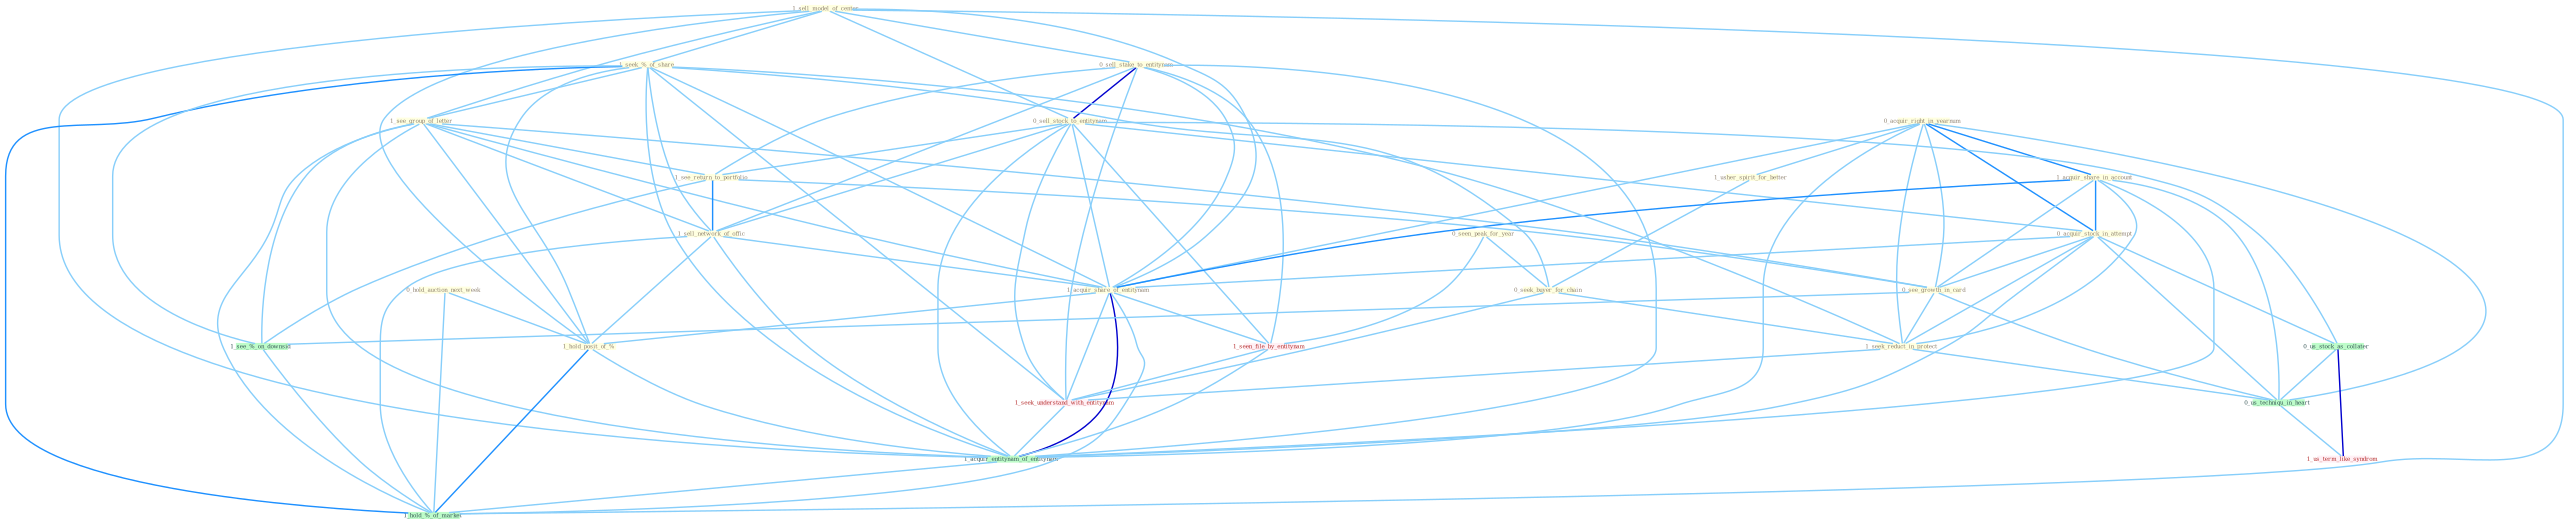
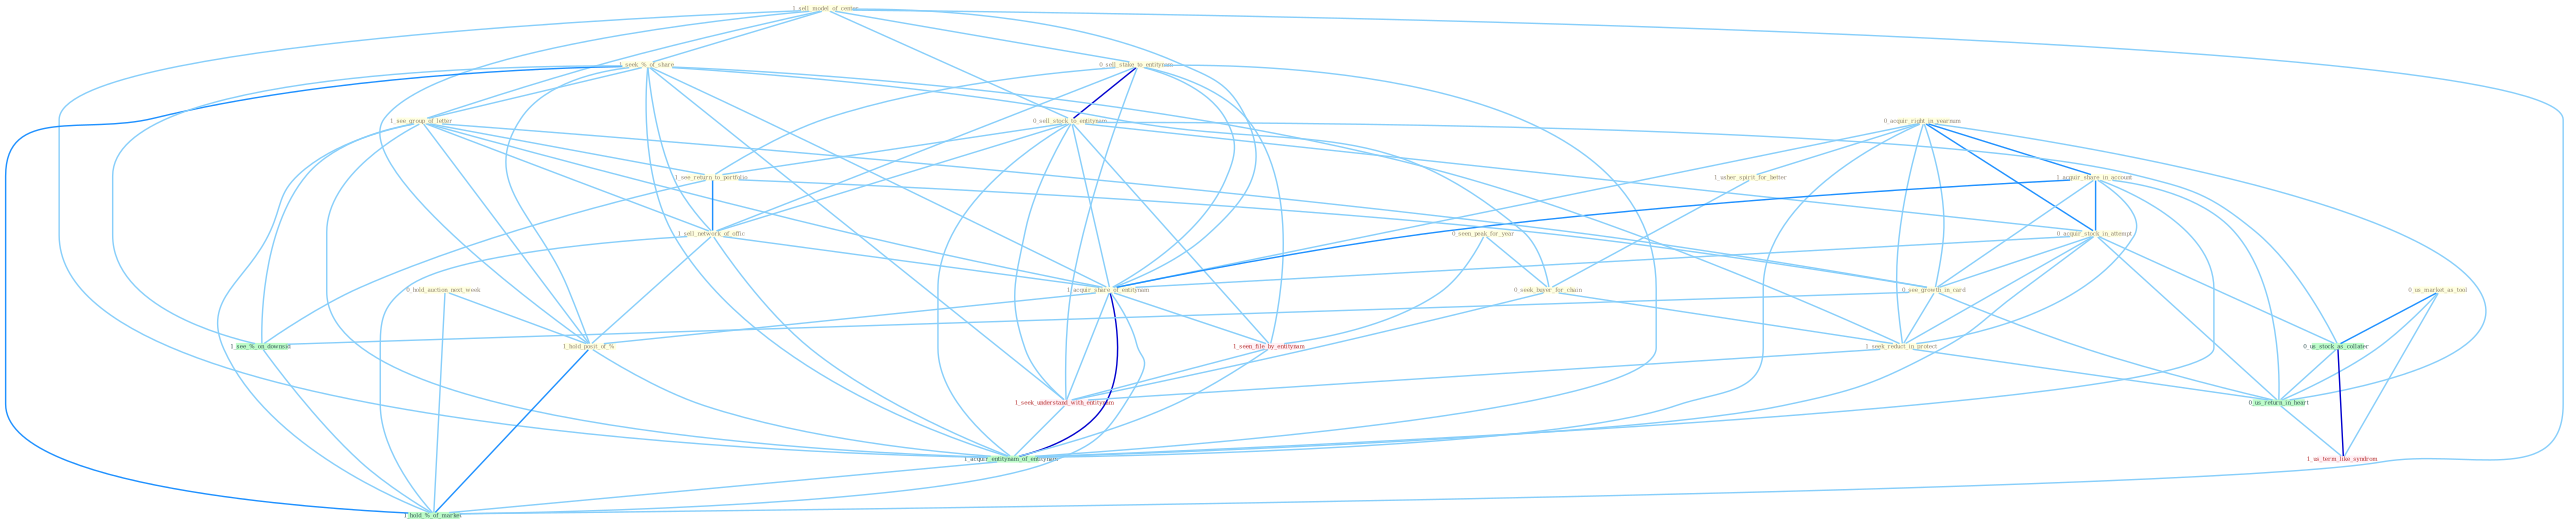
node "0_us_market_as_tool": added
node "0_us_techniqu_in_heart": label "0_us_techniqu_in_heart" -> "0_us_return_in_heart"
